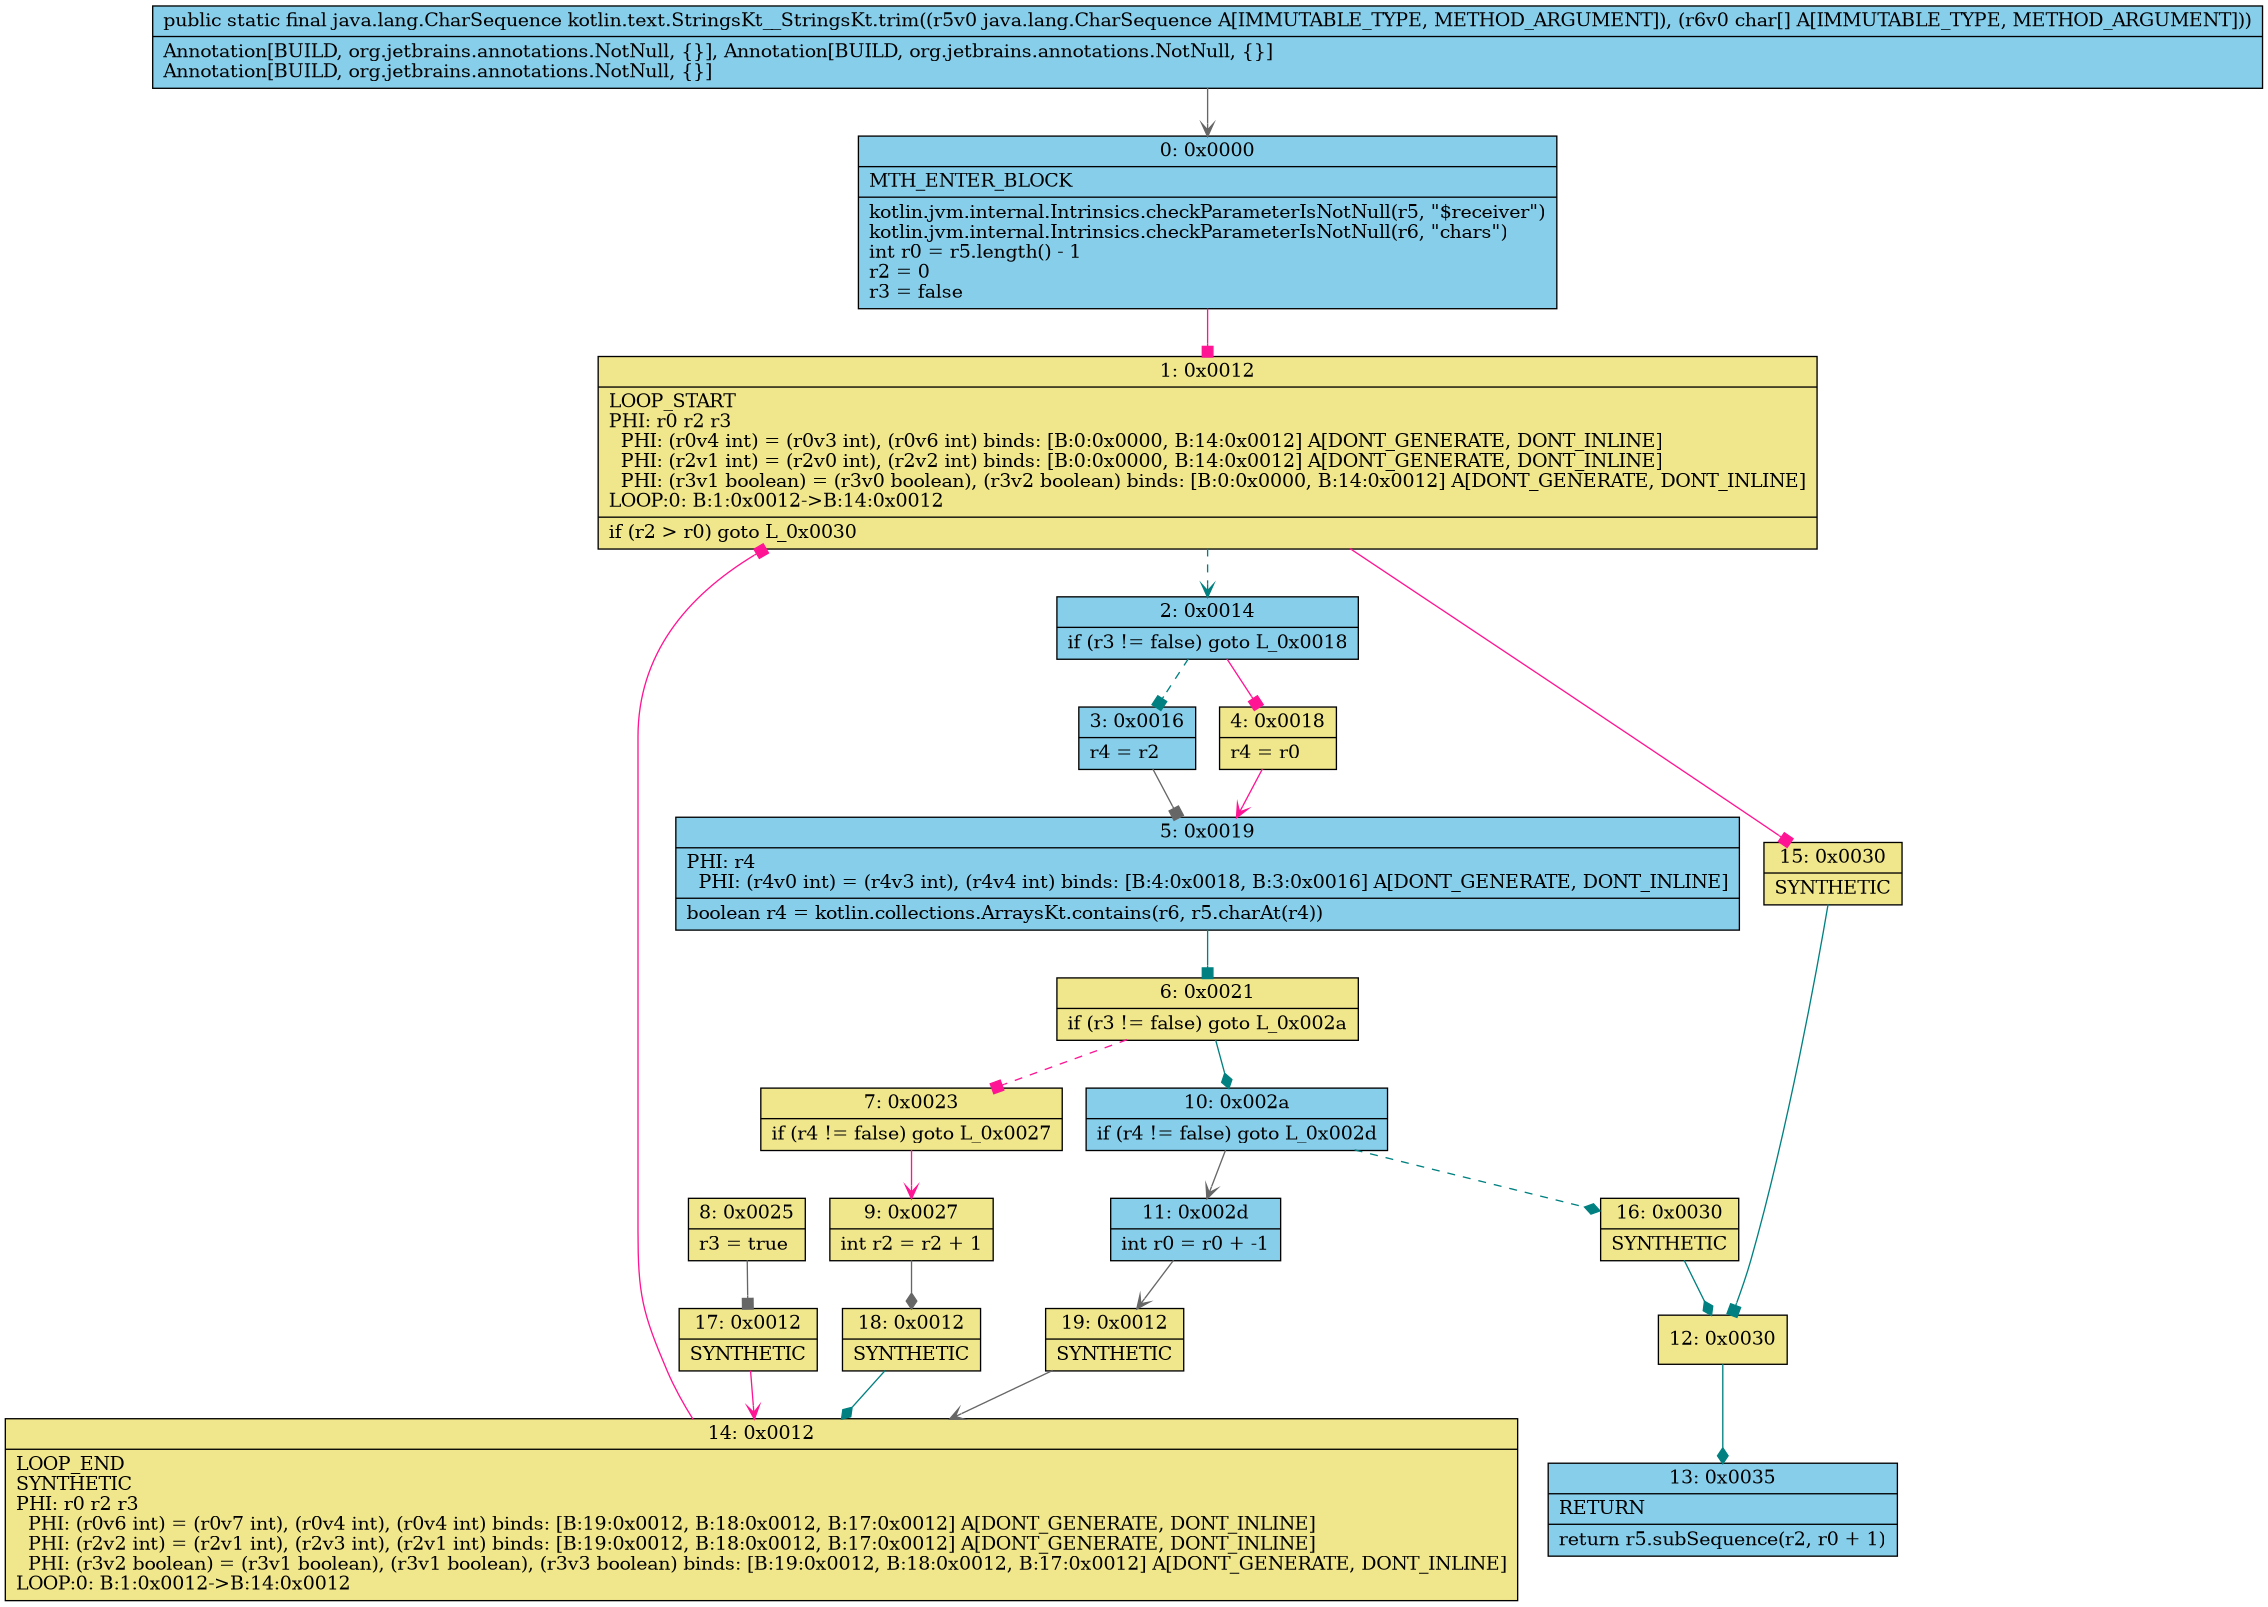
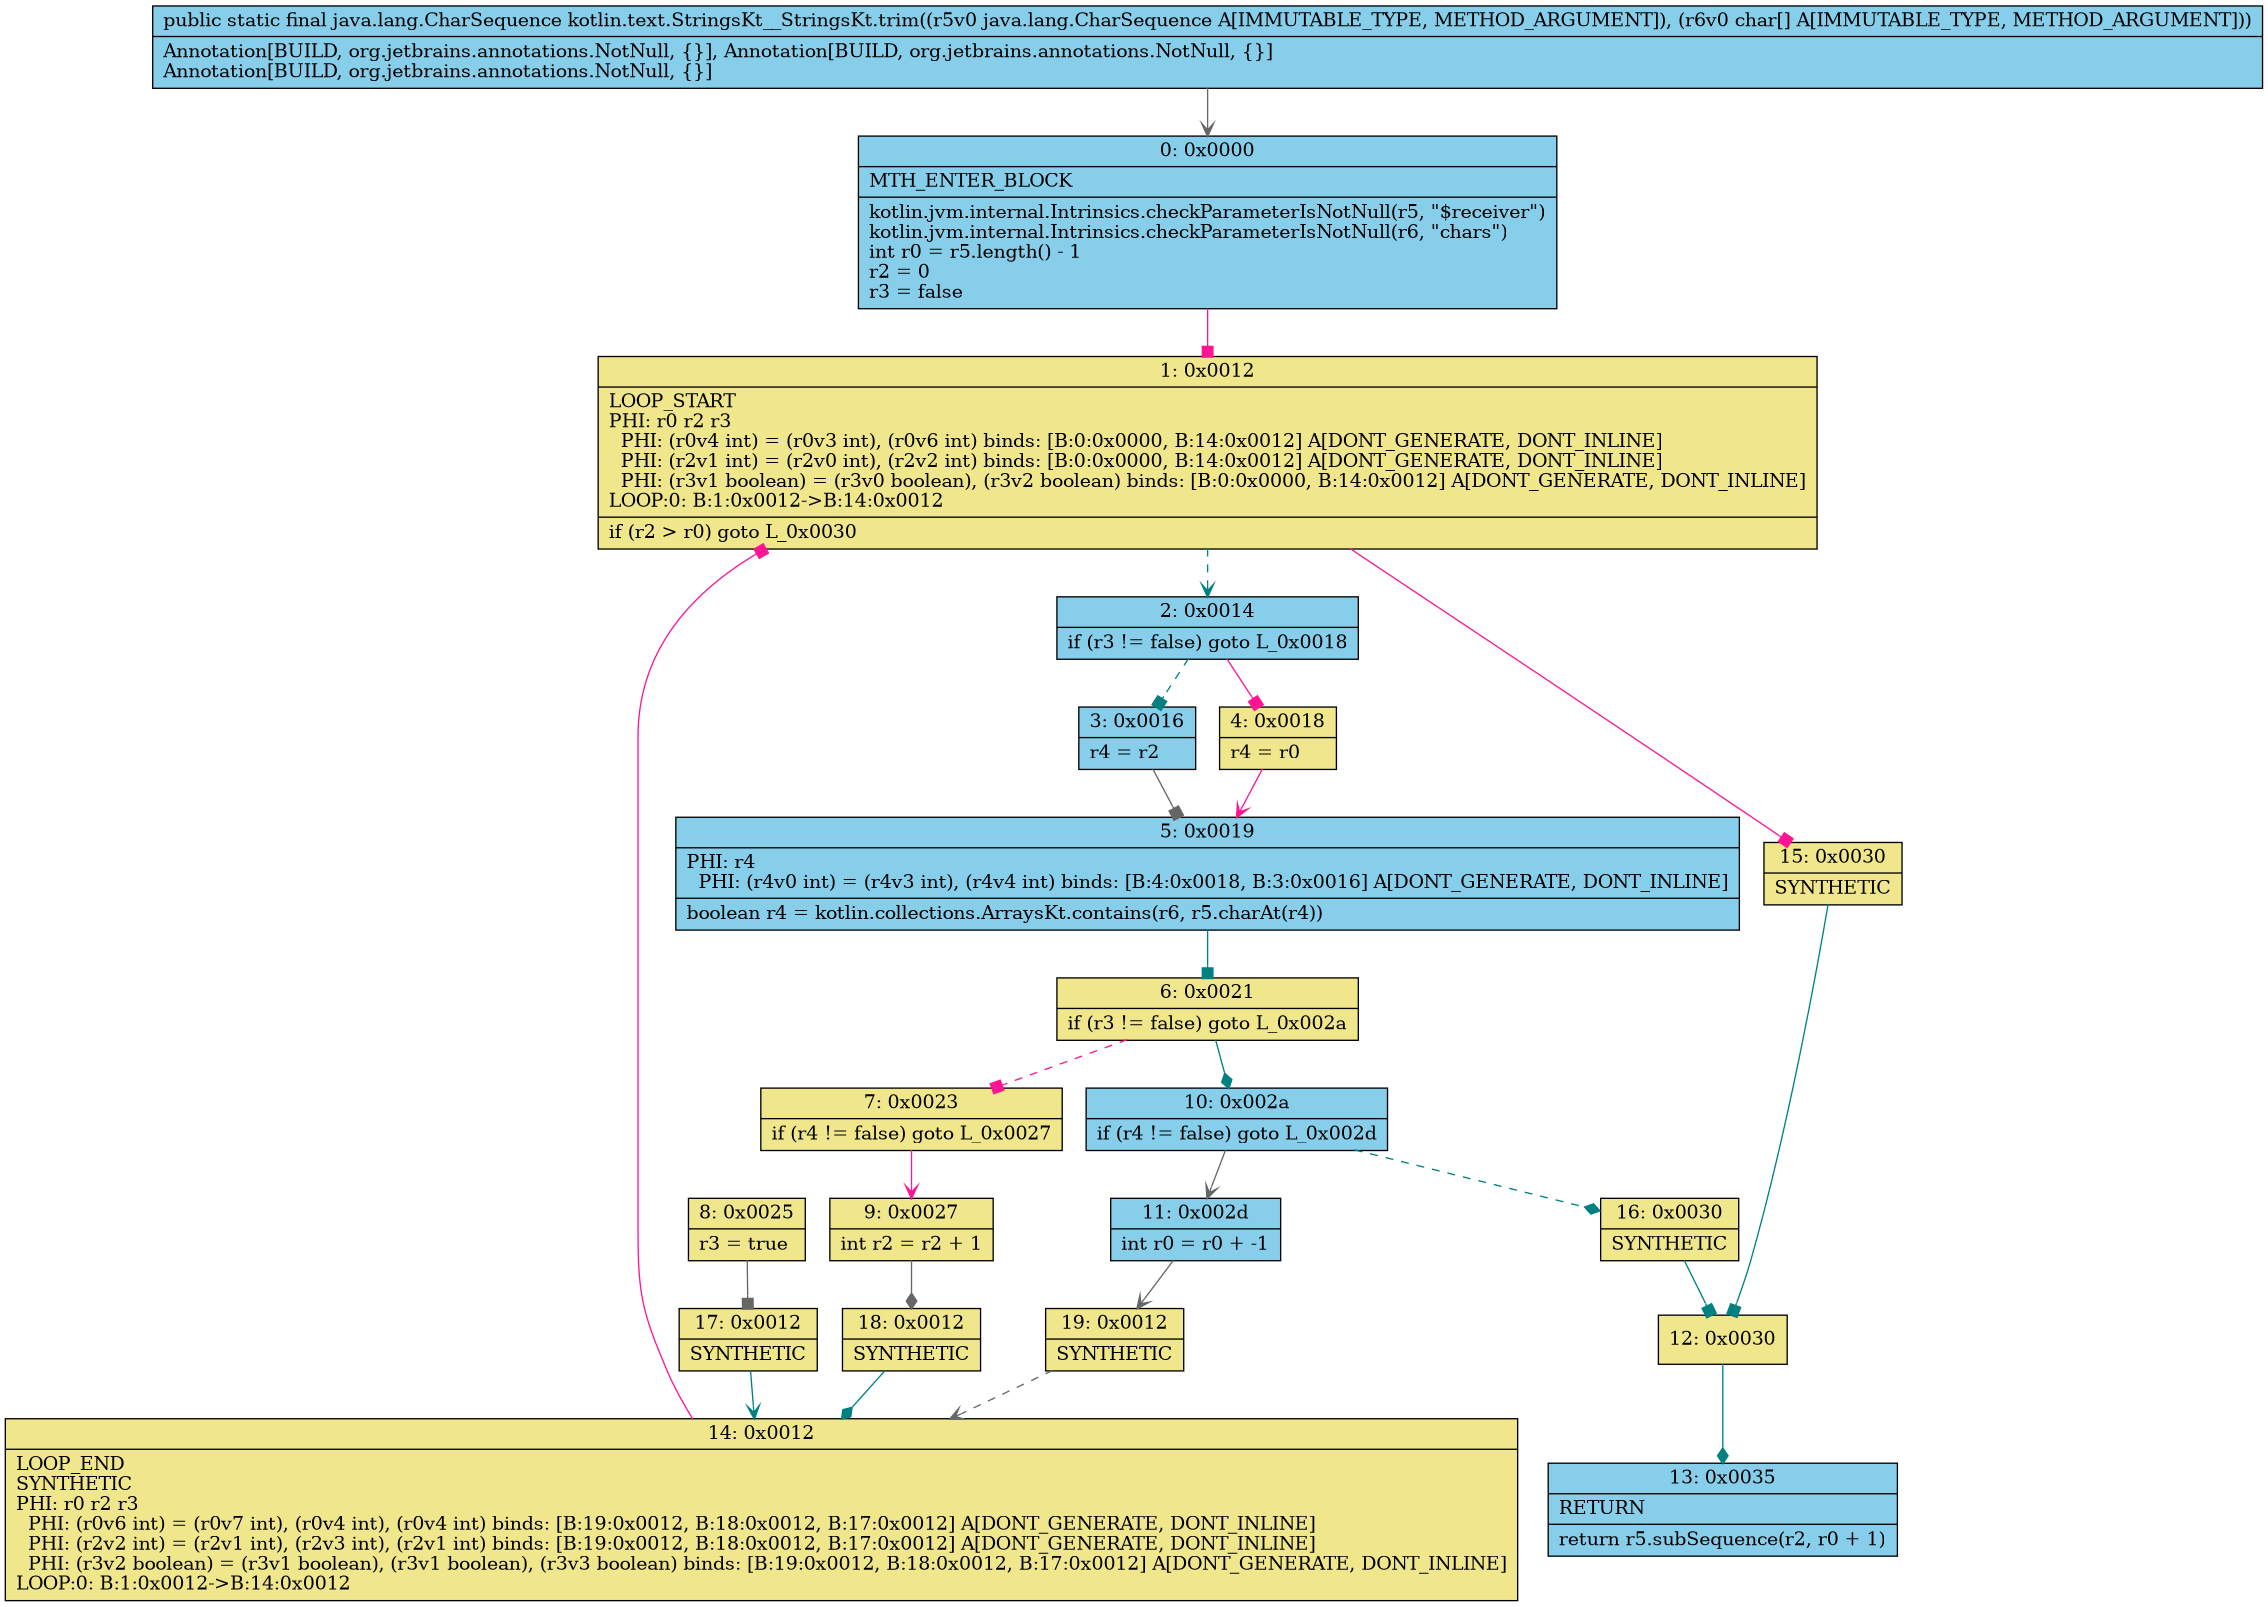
edge "16: 0x0030" -> "12: 0x0030": arrowhead diamond -> box
edge "17: 0x0012" -> "14: 0x0012": color deeppink -> teal
edge "19: 0x0012" -> "14: 0x0012": style solid -> dashed
